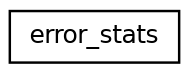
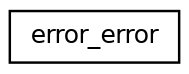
node "error_stats": label "error_stats" -> "error_error"
